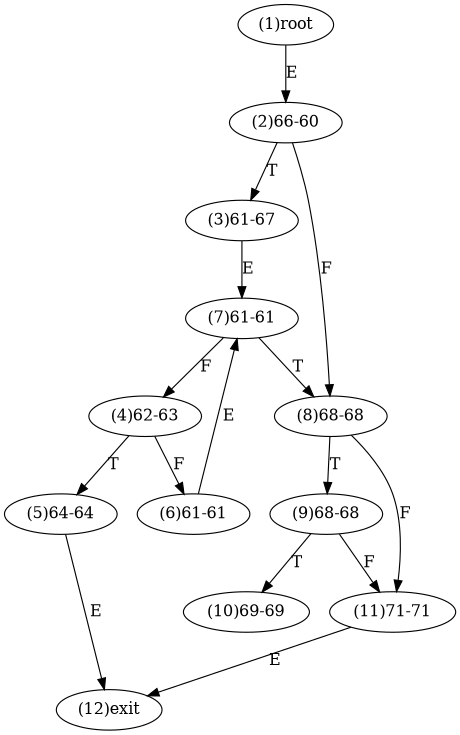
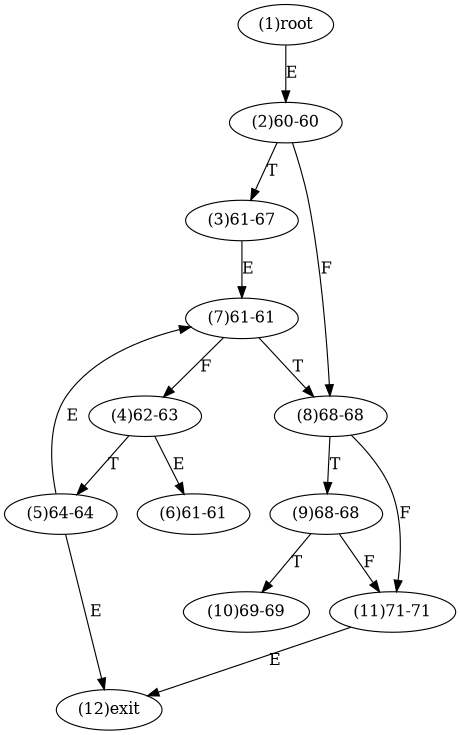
node "(2)66-60": label "(2)66-60" -> "(2)60-60"
edge "(6)61-61" -> "(7)61-61": now "(5)64-64" -> "(7)61-61"
edge "(4)62-63" -> "(6)61-61": label "F" -> "E"
